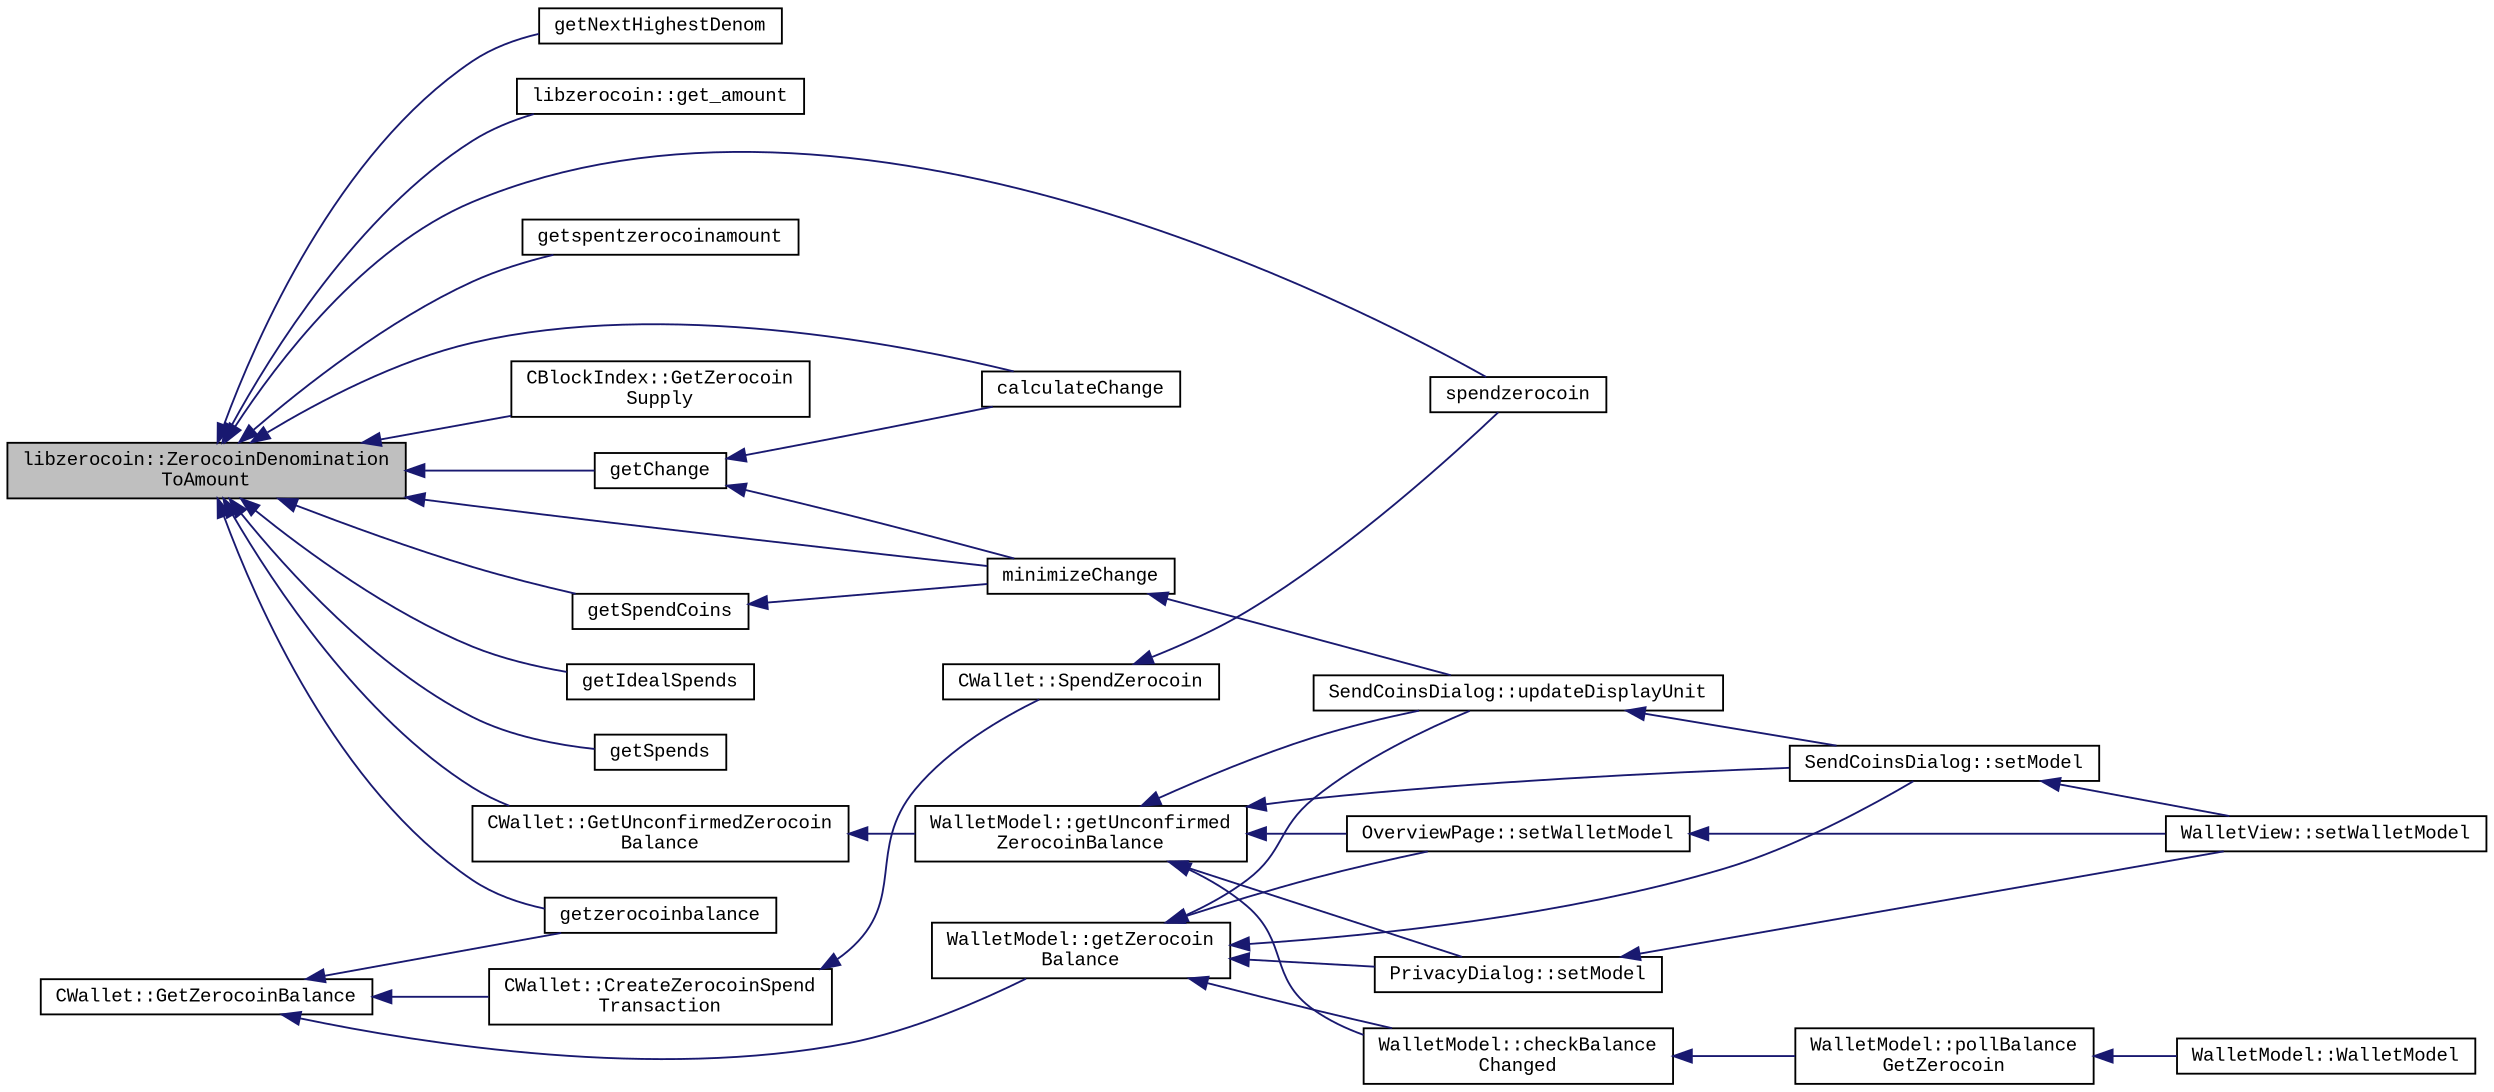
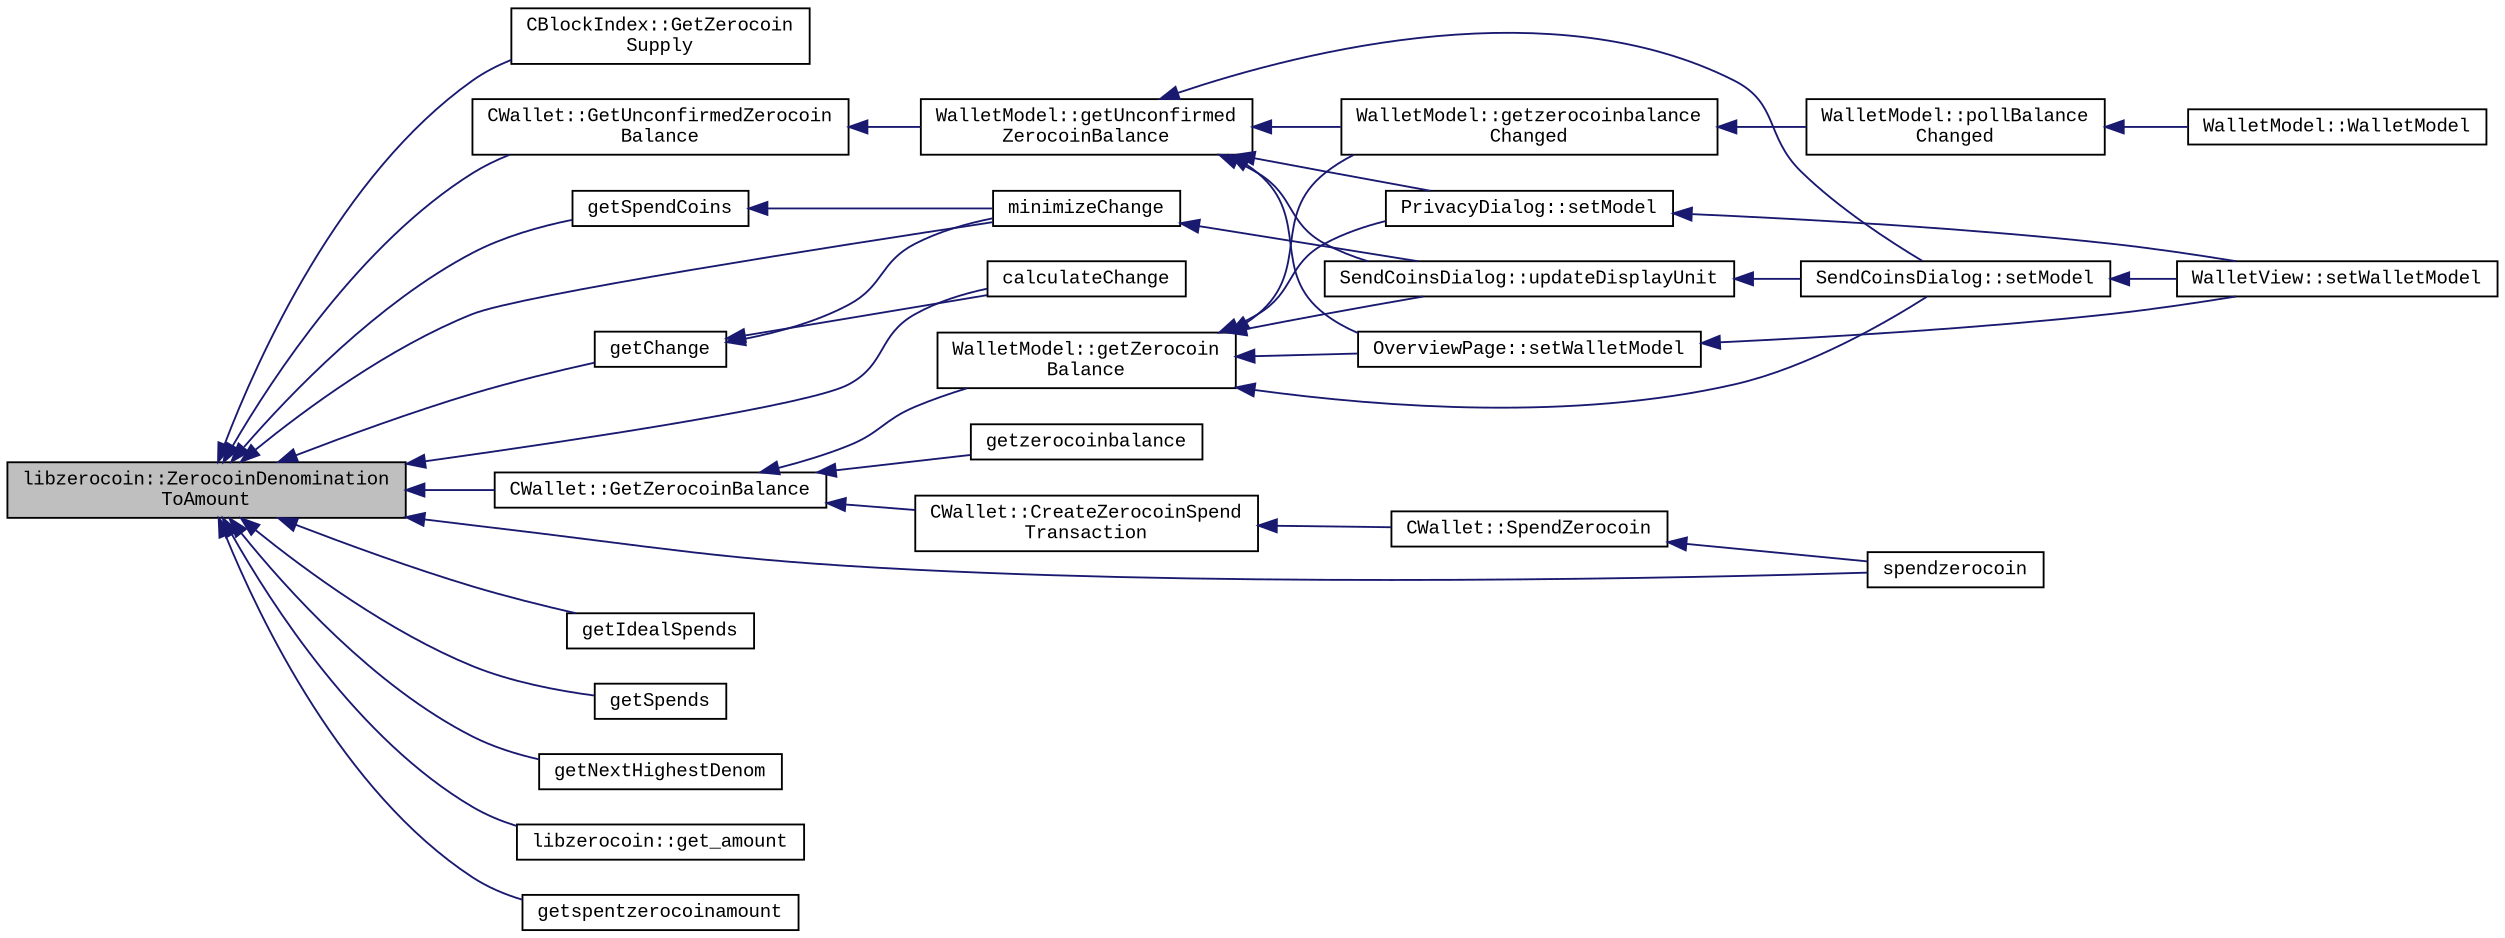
edge "getzerocoinbalance" -> "libzerocoin::ZerocoinDenomination ToAmount": now "CWallet::GetZerocoinBalance" -> "libzerocoin::ZerocoinDenomination ToAmount"
node "WalletModel::checkBalance Changed": label "WalletModel::checkBalance Changed" -> "WalletModel::getzerocoinbalance Changed"
node "WalletModel::pollBalance GetZerocoin": label "WalletModel::pollBalance GetZerocoin" -> "WalletModel::pollBalance Changed"
